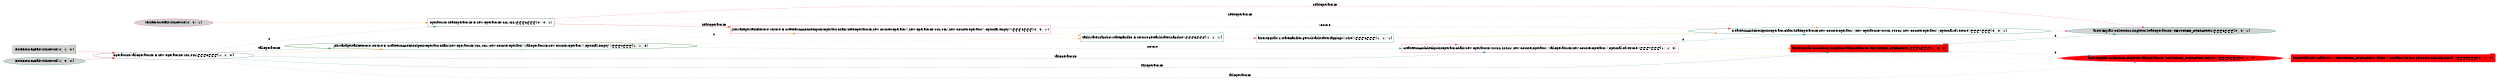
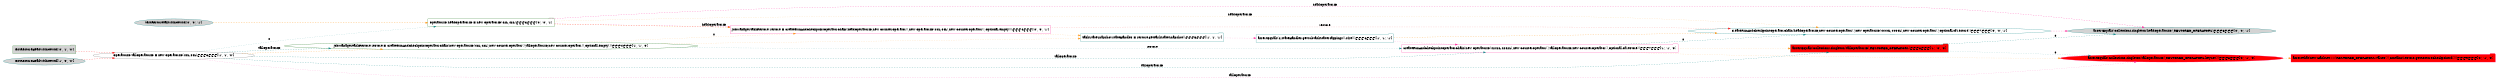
node "testRestoreTailWithNewId['0', '0', '1']": color deeppink -> teal
